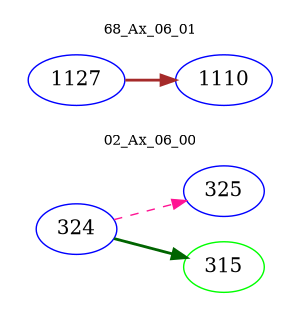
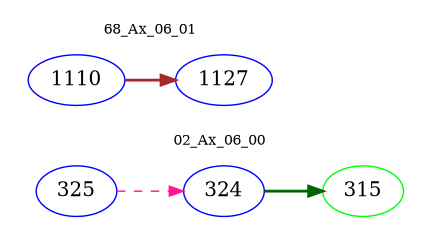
edge "1127" -> "1110": reversed
edge "324" -> "325": reversed
